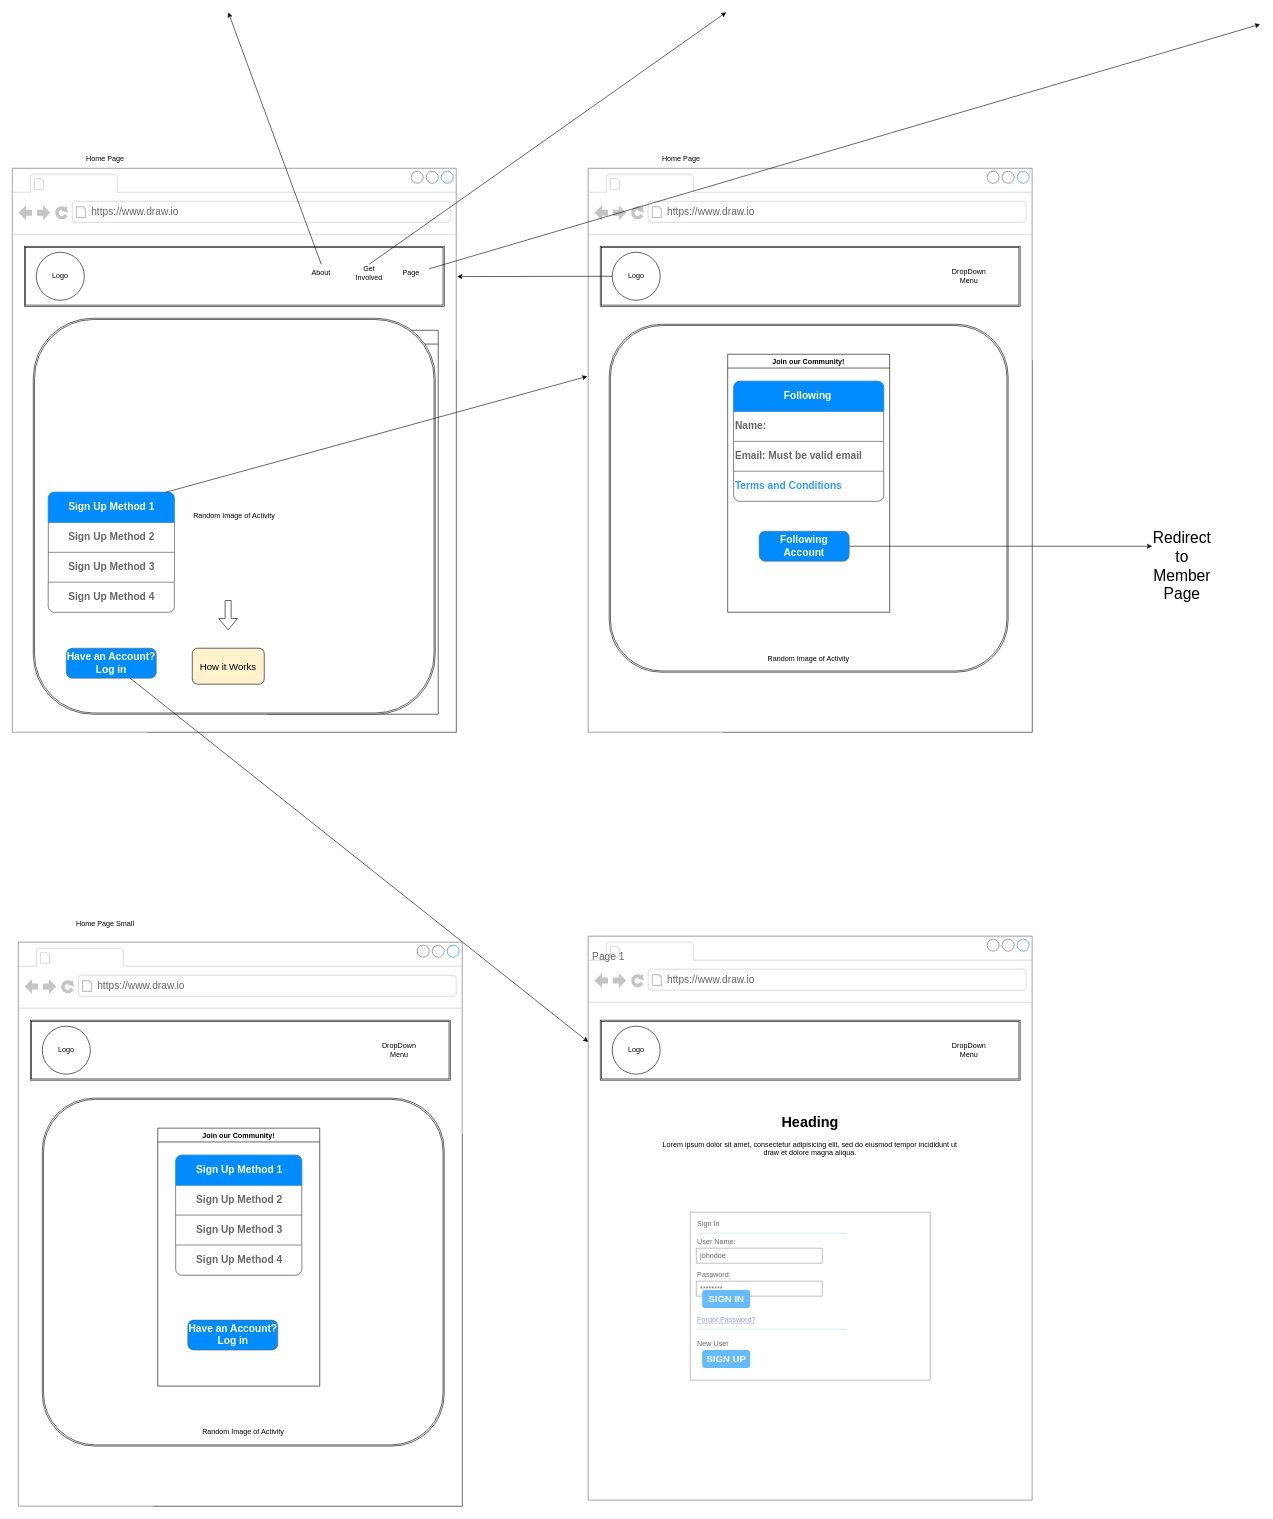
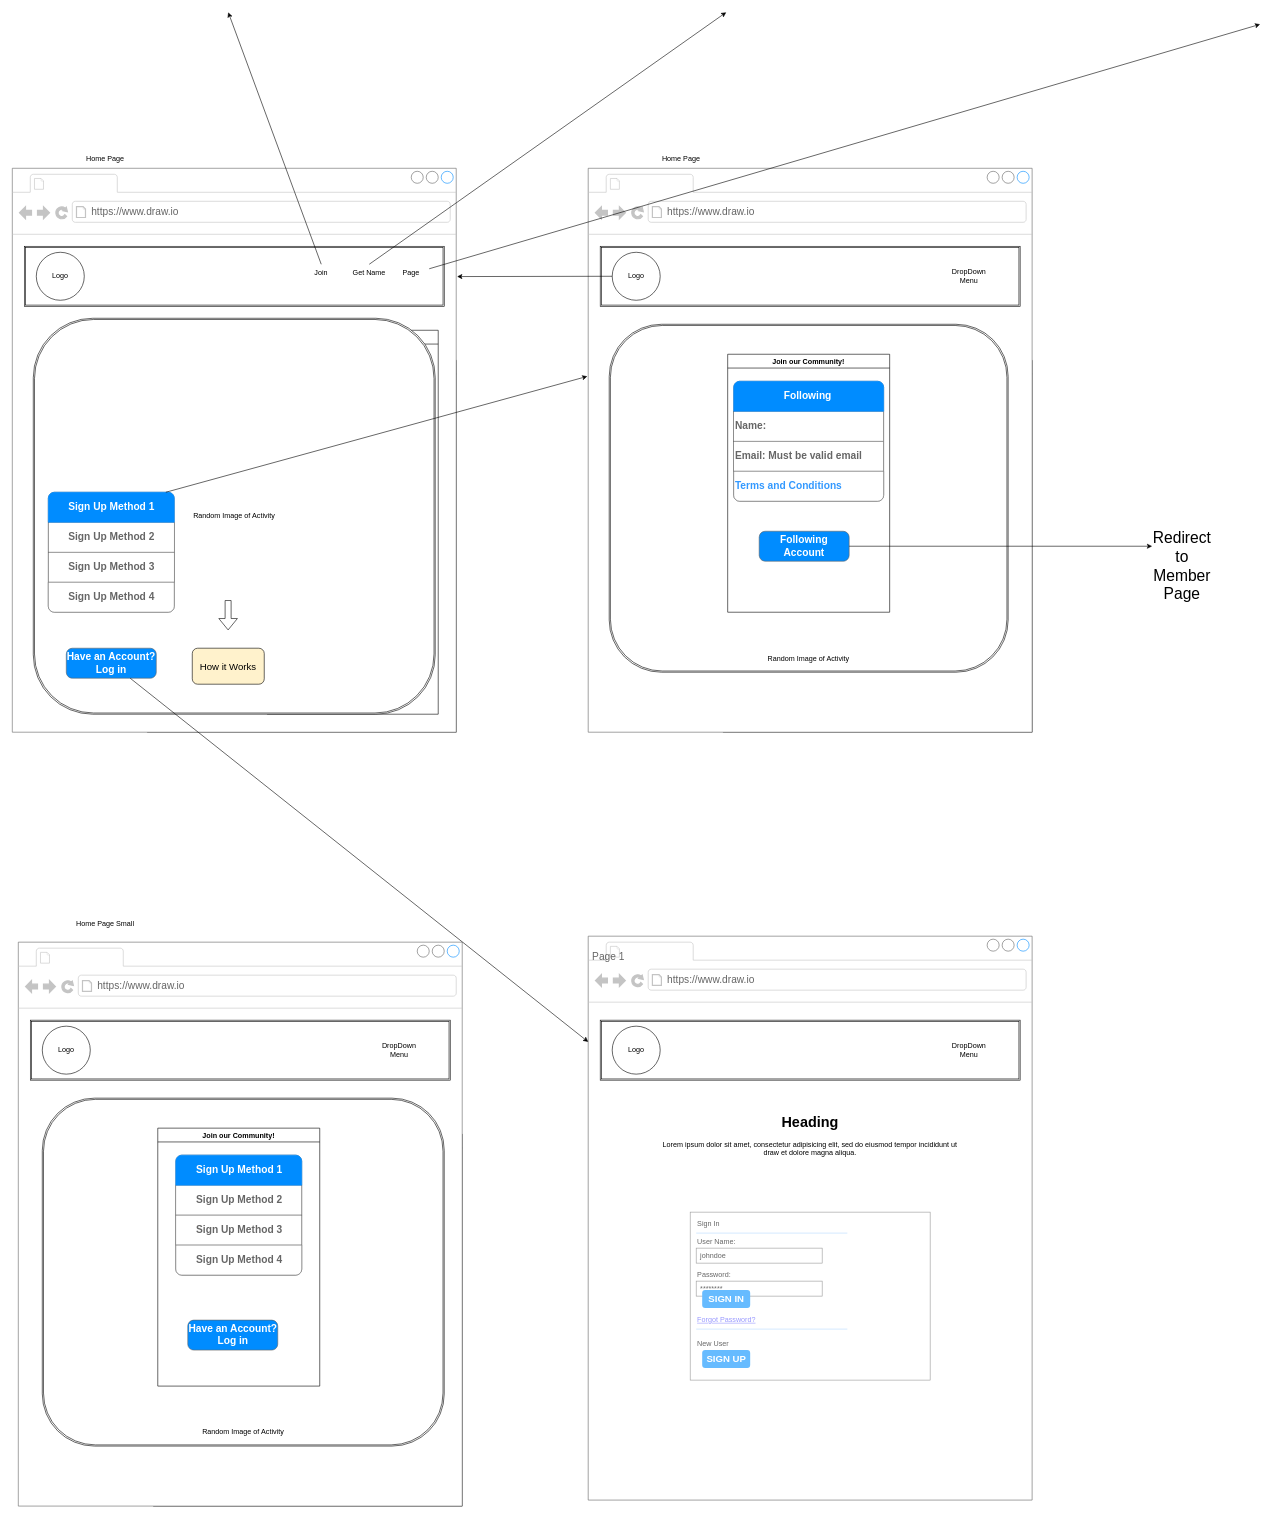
node "About": label "About" -> "Join"
node "Get Involved": label "Get Involved" -> "Get Name"
